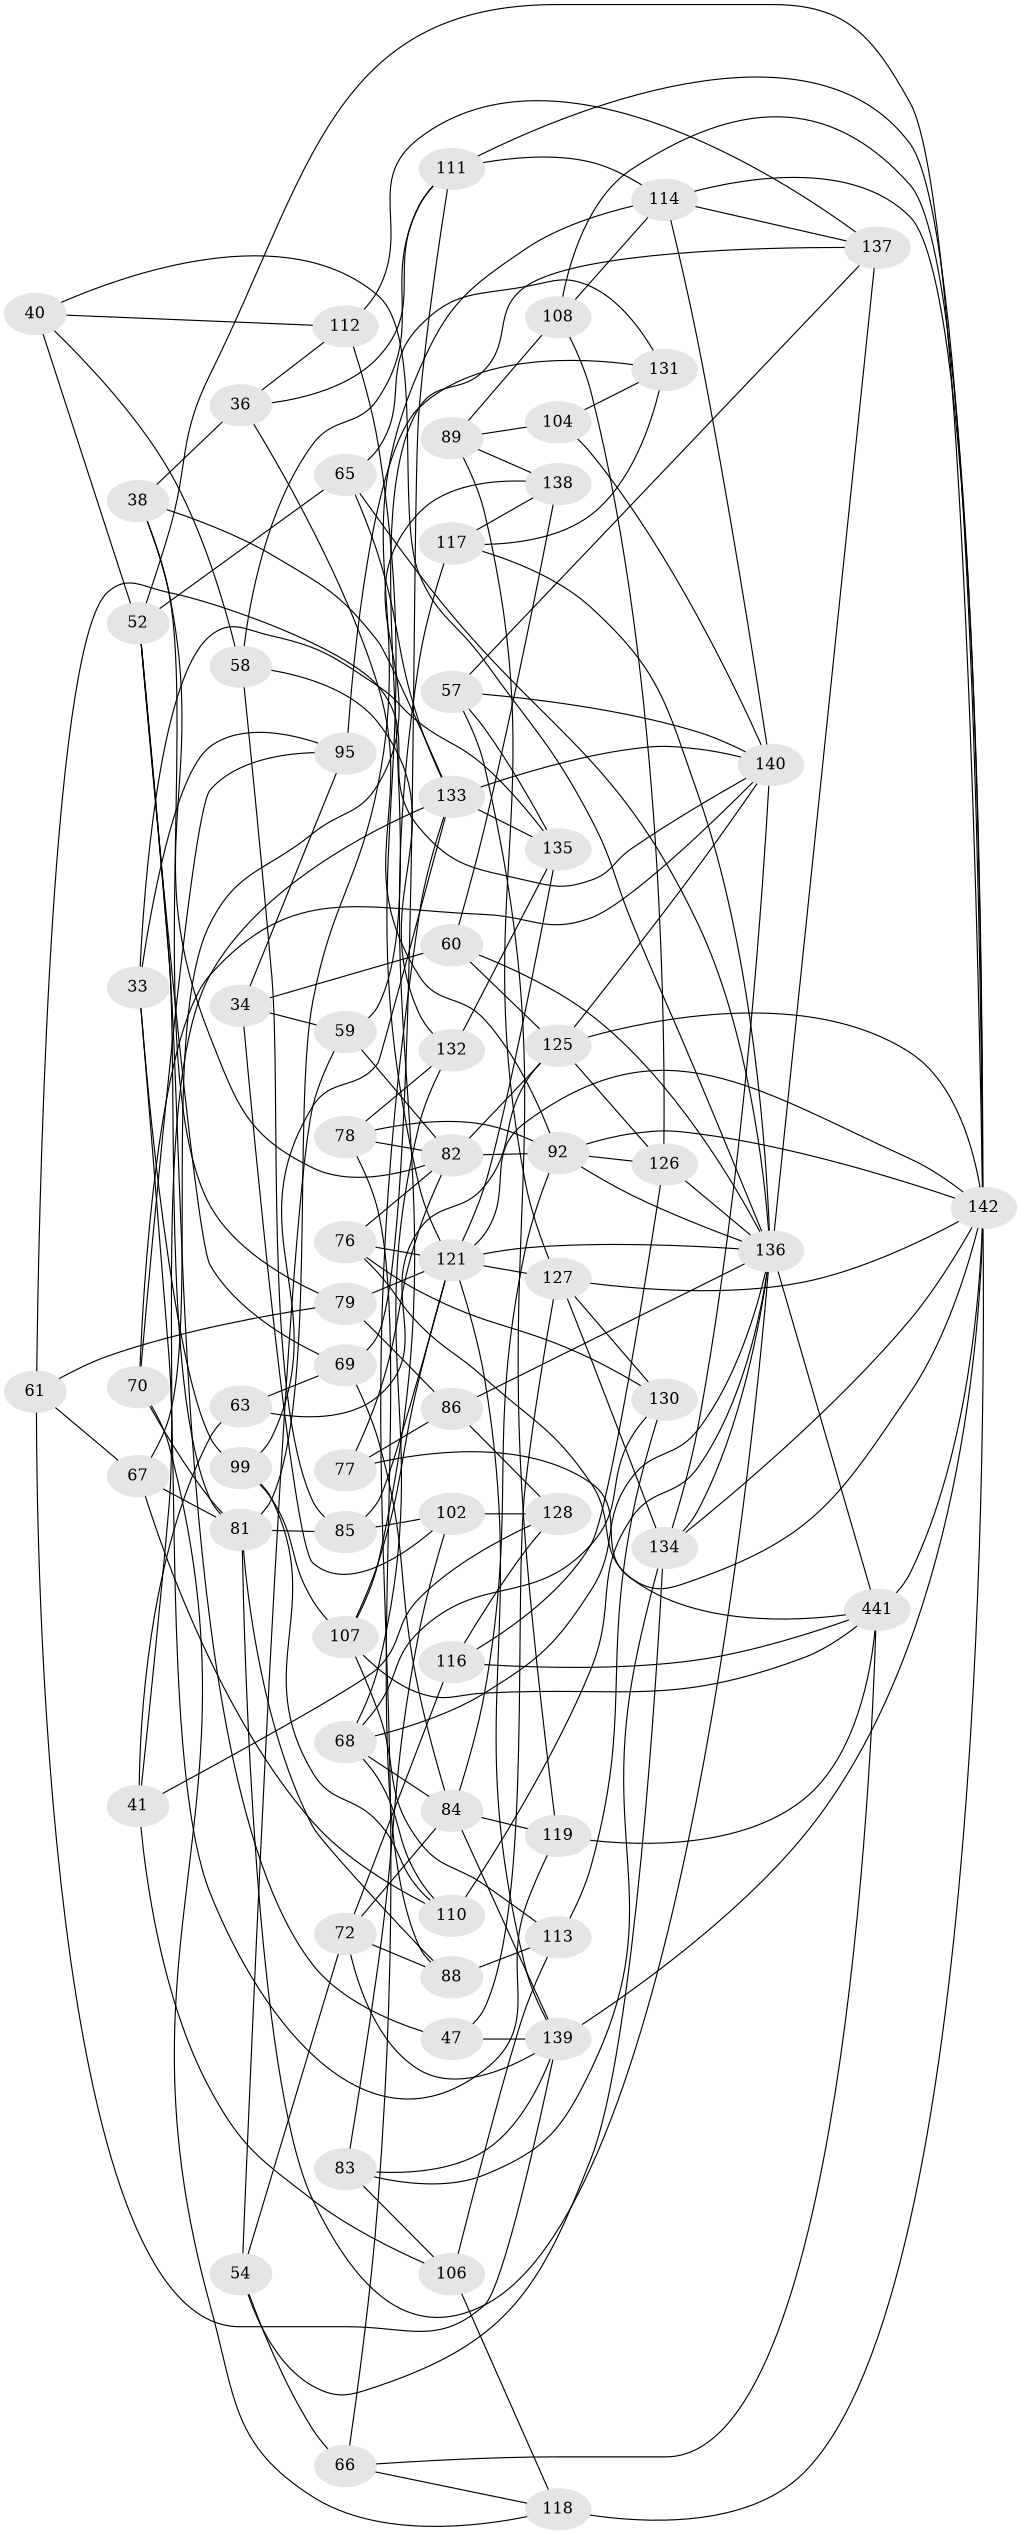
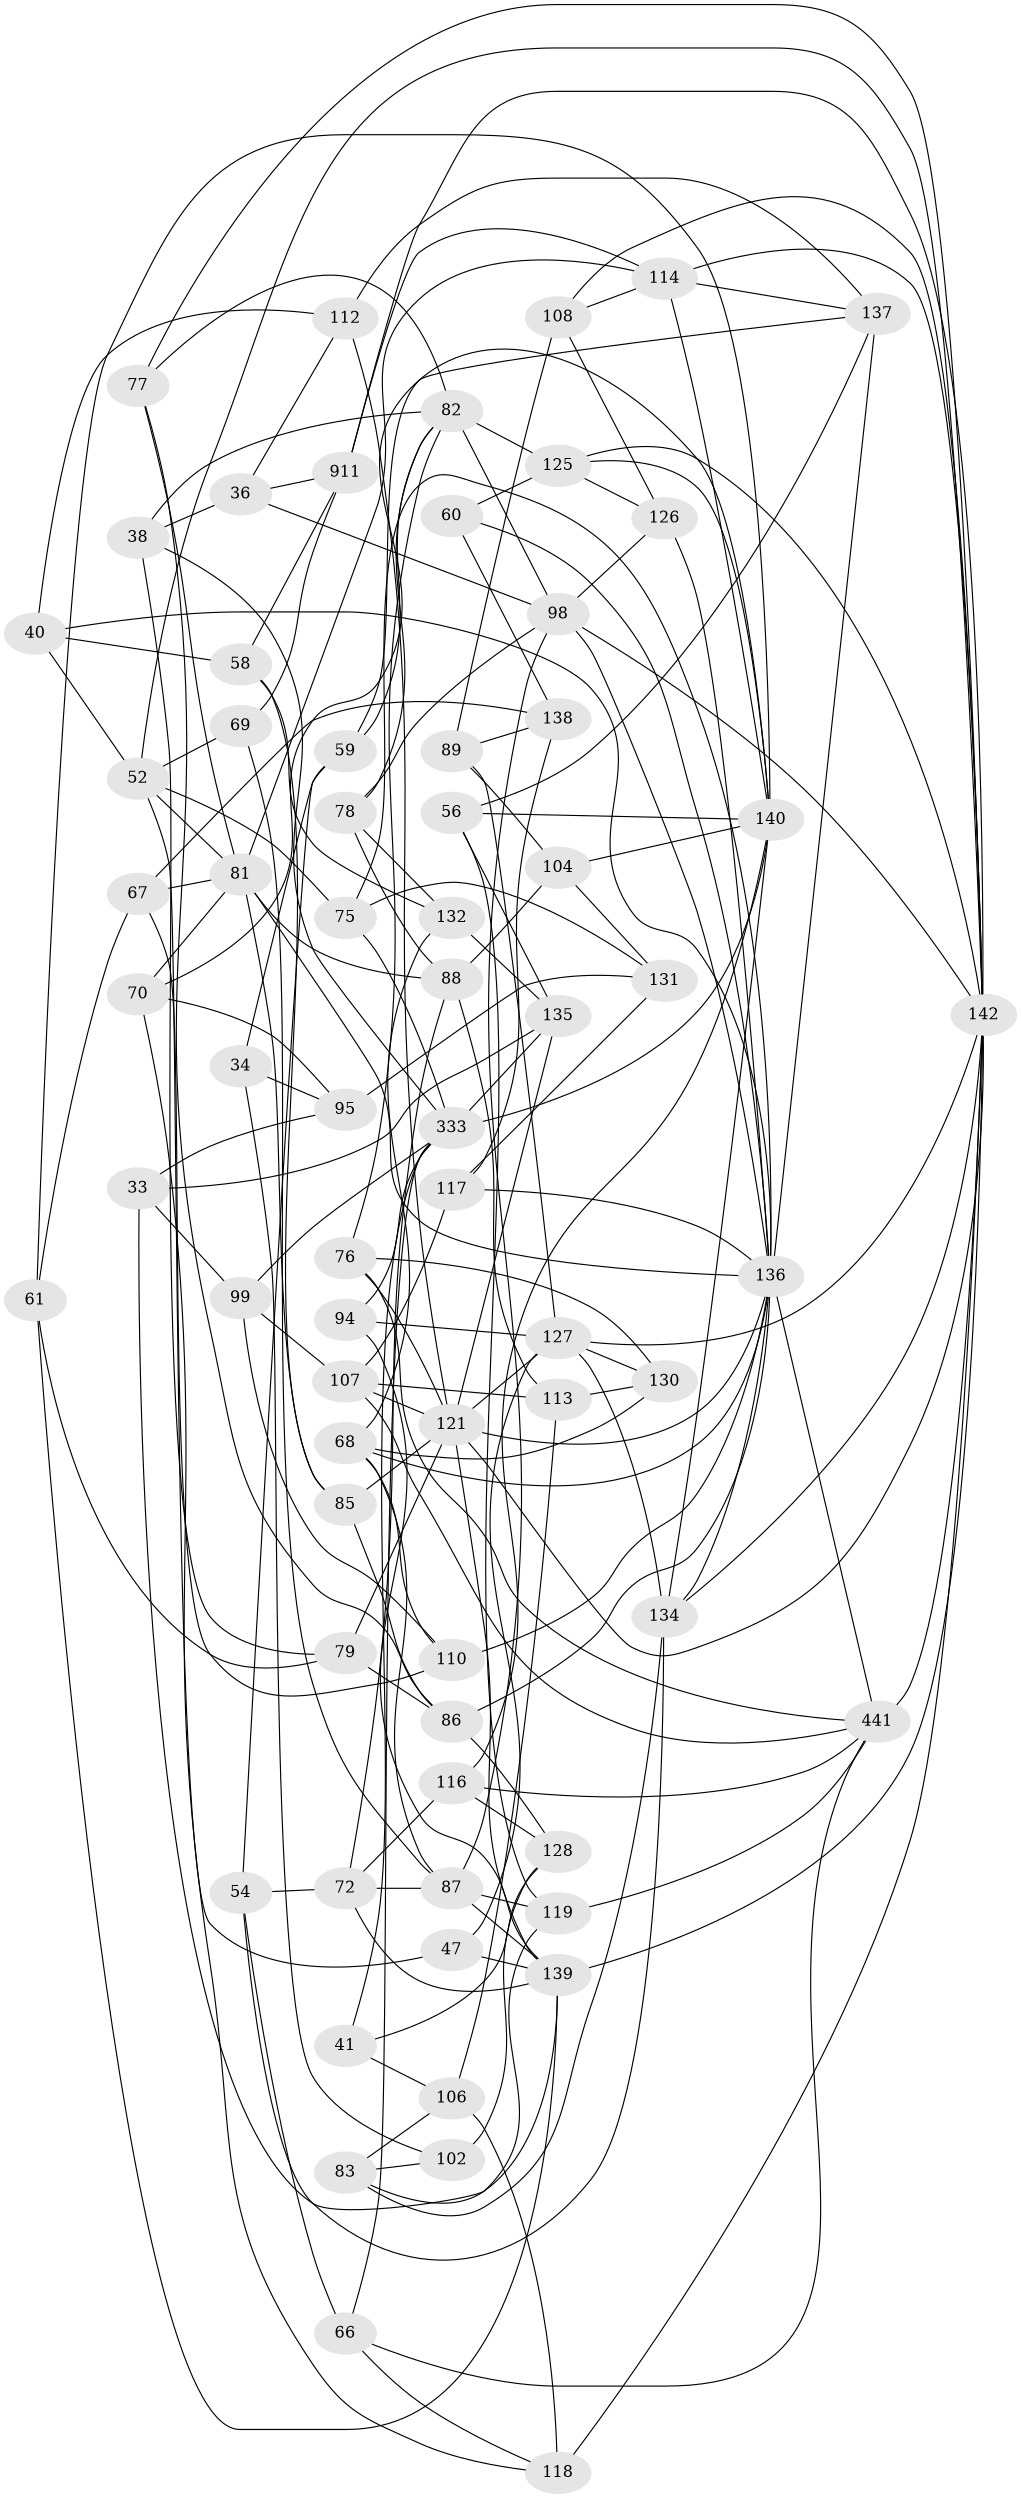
node "111": label "111" -> "911"
node "65": label "65" -> "75"
edge "77" -- "81": added
node "57": label "57" -> "56"
node "133": label "133" -> "333"
edge "104" -- "88": added
edge "60" -- "34": removed
node "92": label "92" -> "98"
node "94": added
node "63": removed
edge "126" -- "116": now "140" -- "116"
edge "102" -- "85": now "86" -- "85"
node "84": label "84" -> "87"
